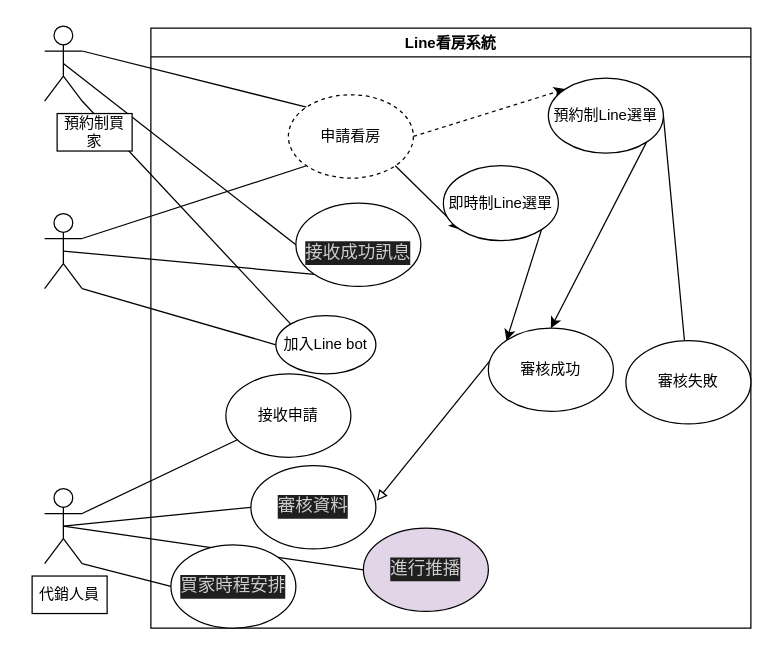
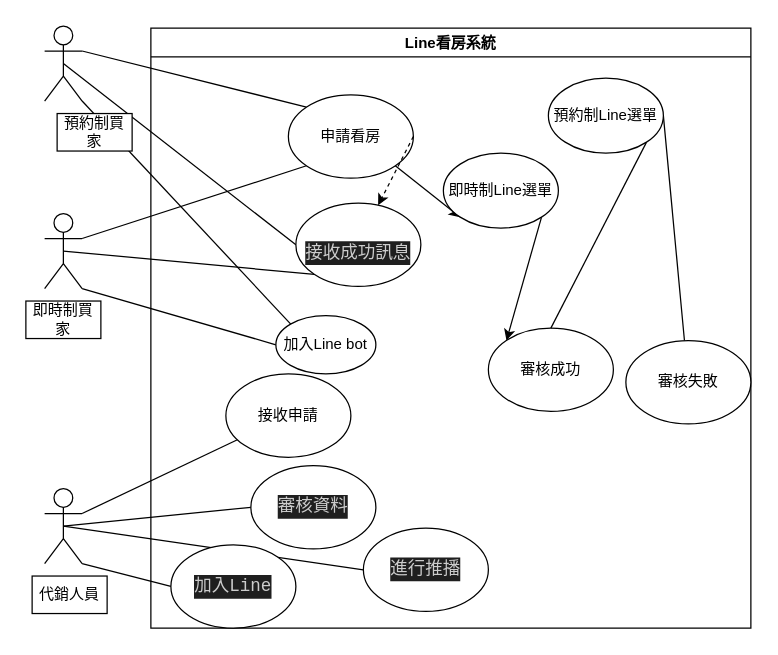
edge "申請看房" -> "預約制Line選單": now "申請看房" -> "接收成功訊息"
node "申請看房": style dashed -> solid
node "即時制Line選單": moved (501, 203) -> (501, 191)
edge "預約制Line選單" -> "審核成功": arrowhead classic -> none
node "即時制買家": added
edge "審核成功" -> "審核資料": removed
node "進行推播": fillcolor #e1d5e7 -> #ffffff
node "買家時程安排": label "買家時程安排" -> "加入Line"
